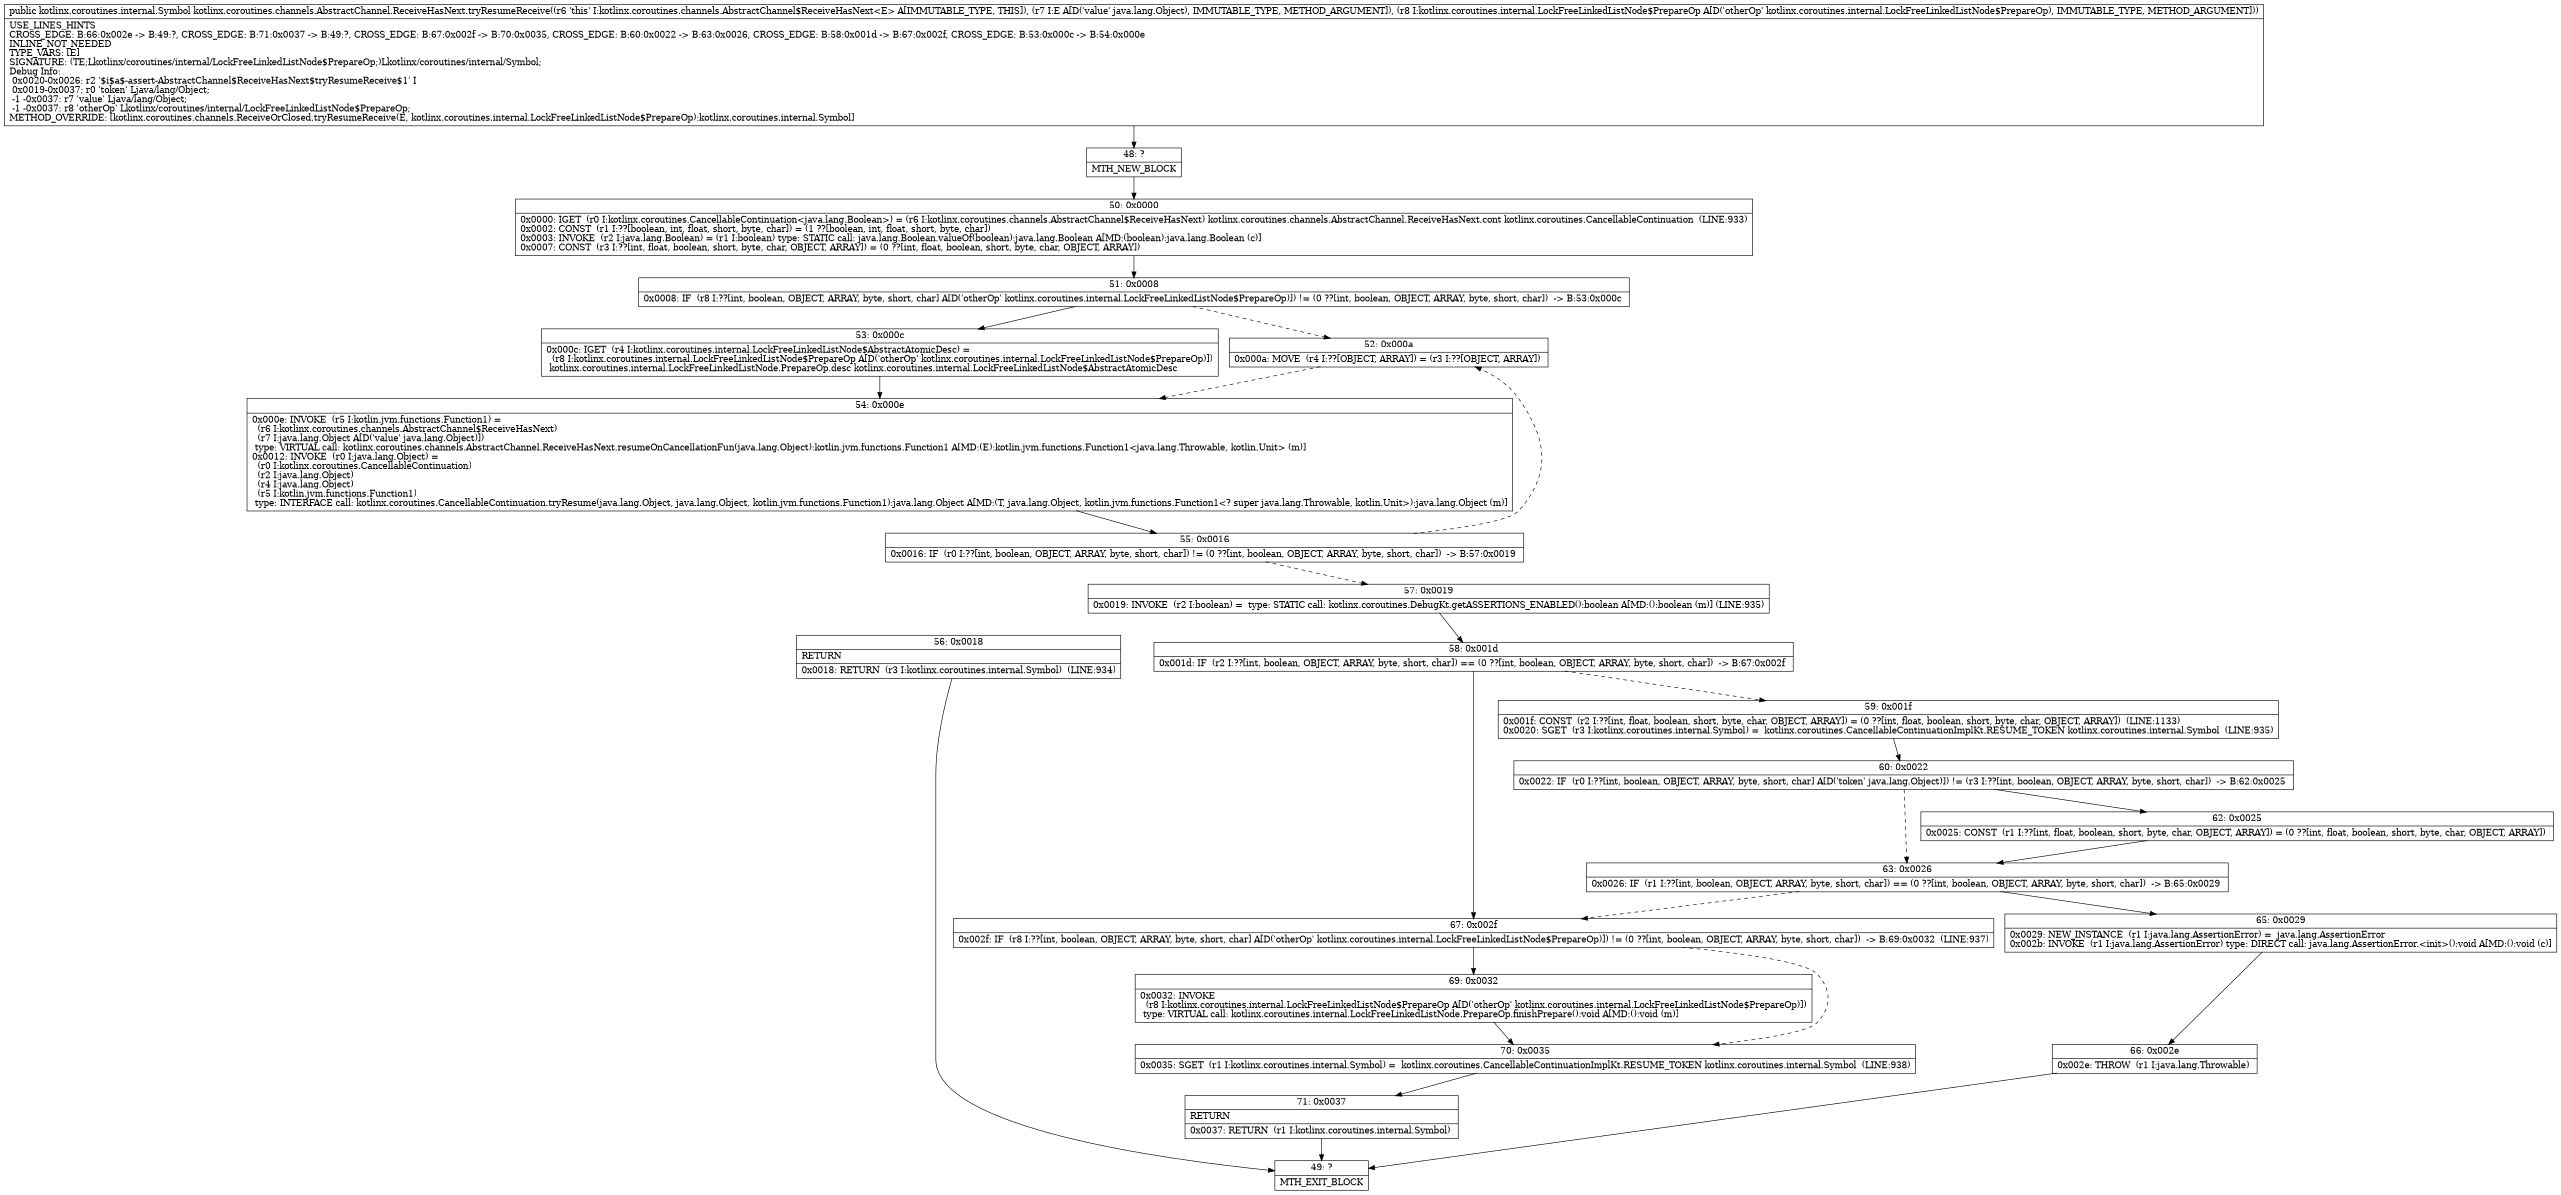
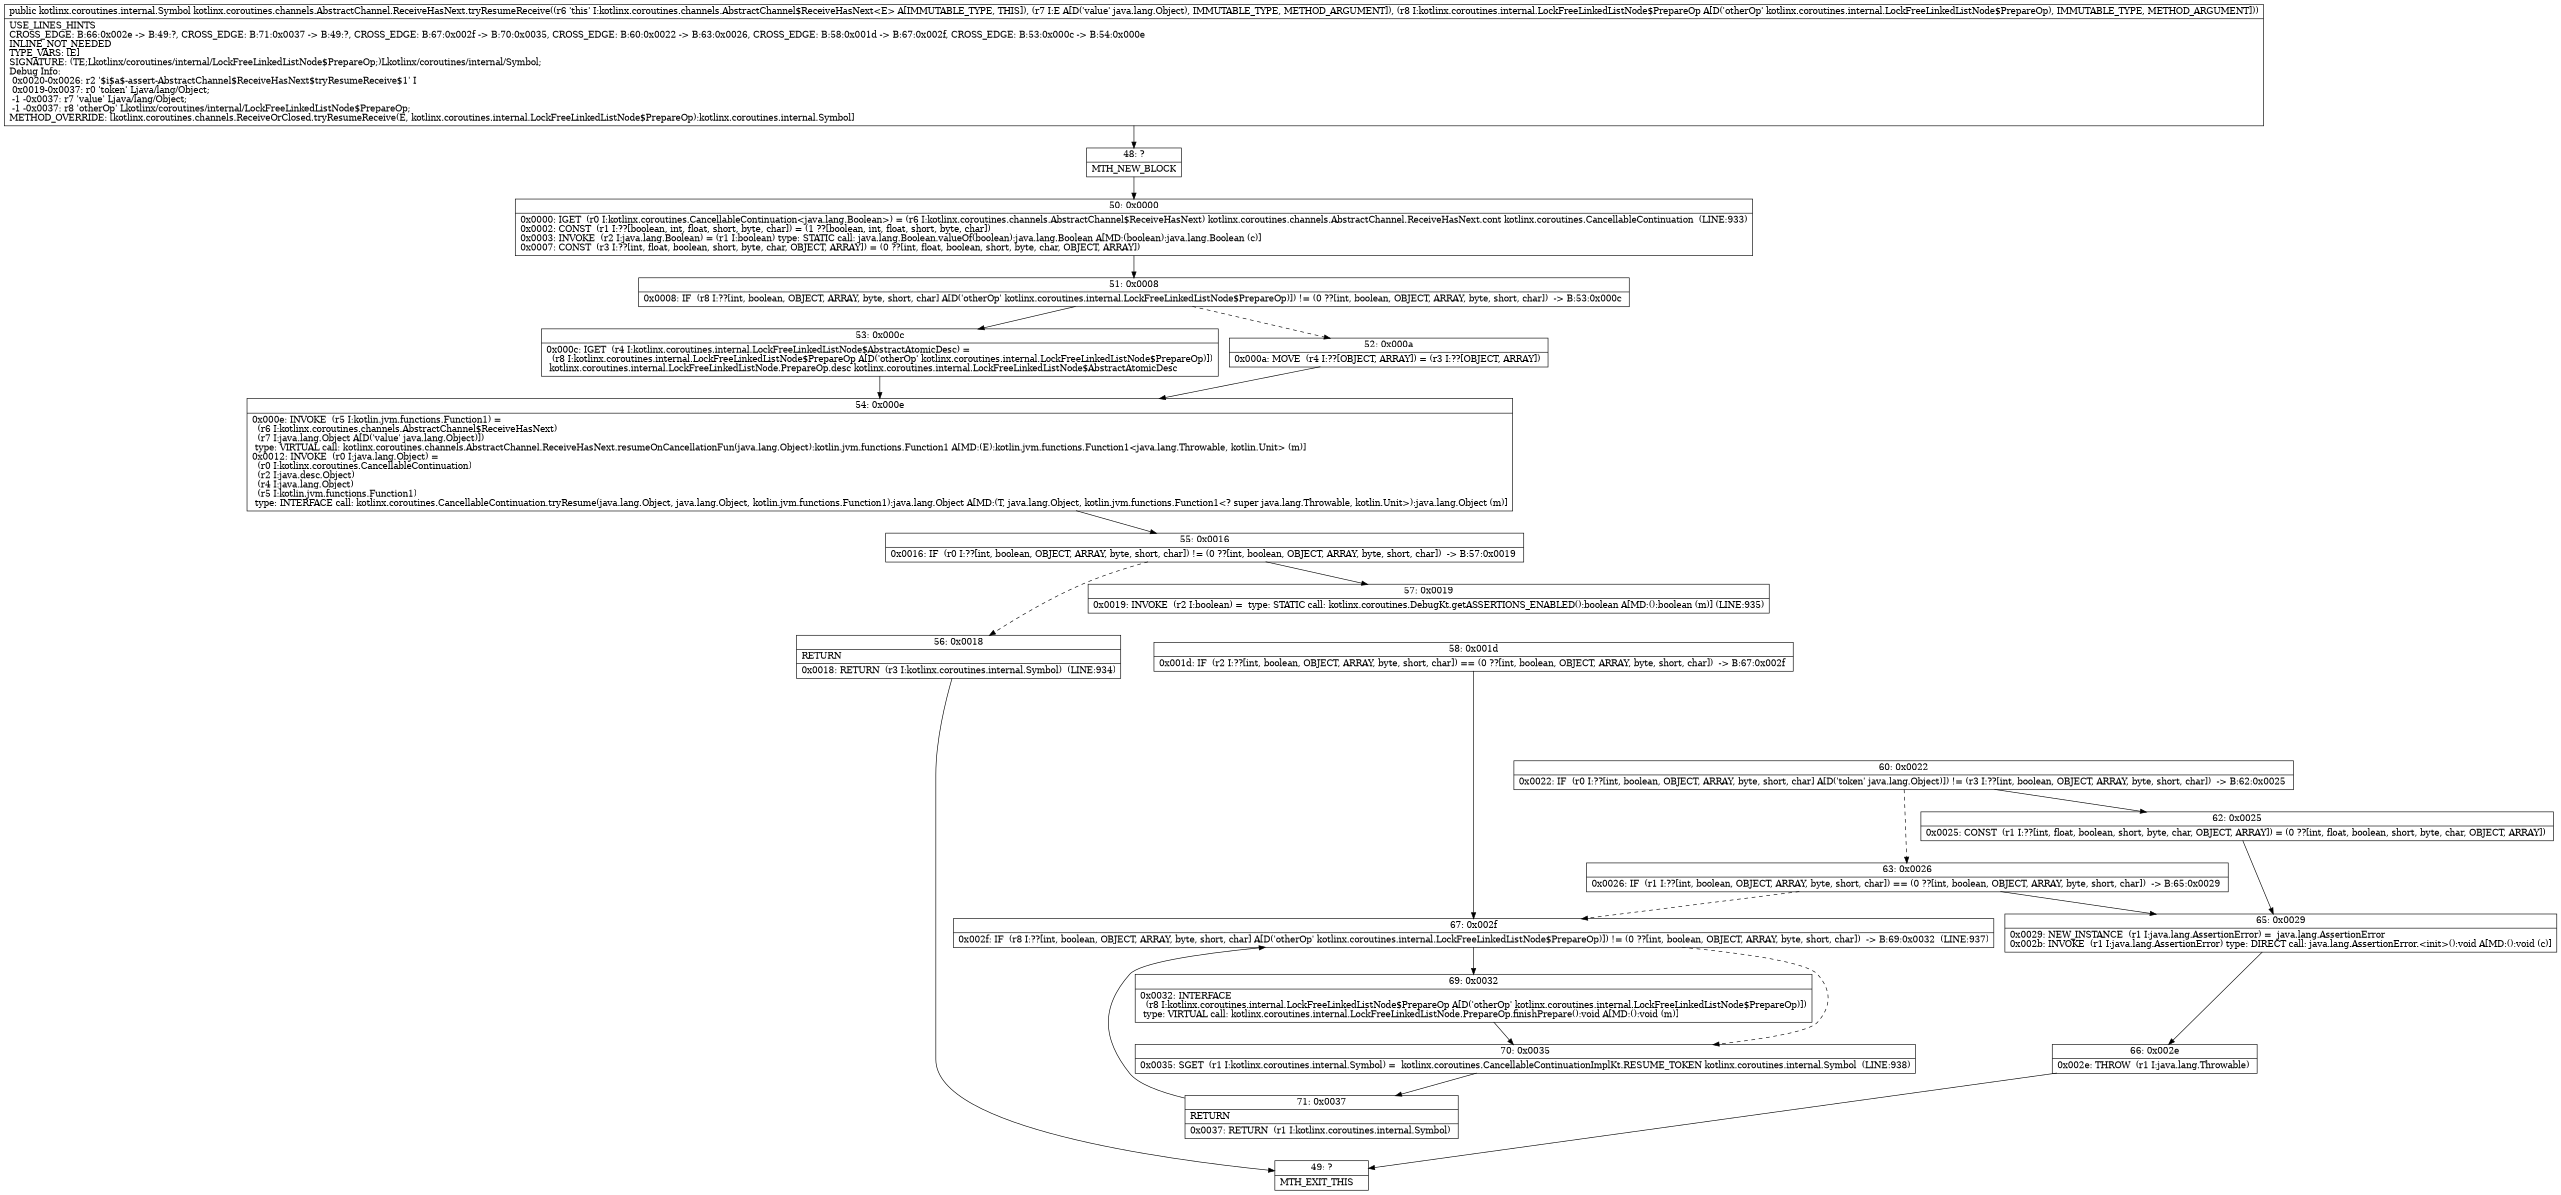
edge "52: 0x000a" -> "54: 0x000e": style dashed -> solid
node "54: 0x000e": text "(r2 I:java.lang.Object)" -> "(r2 I:java.desc.Object)"
edge "55: 0x0016" -> "52: 0x000a": now "55: 0x0016" -> "56: 0x0018"
edge "55: 0x0016" -> "57: 0x0019": style dashed -> solid
edge "57: 0x0019" -> "58: 0x001d": removed
node "59: 0x001f": removed
edge "62: 0x0025" -> "63: 0x0026": now "62: 0x0025" -> "65: 0x0029"
node "69: 0x0032": text "0x0032: INVOKE" -> "0x0032: INTERFACE"
edge "71: 0x0037" -> "49: ?": now "71: 0x0037" -> "67: 0x002f"
node "49: ?": text "MTH_EXIT_BLOCK" -> "MTH_EXIT_THIS"
